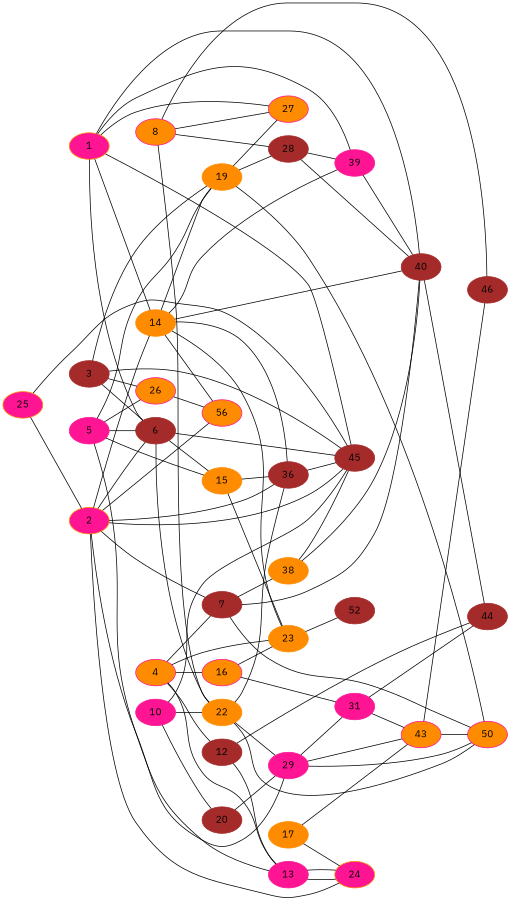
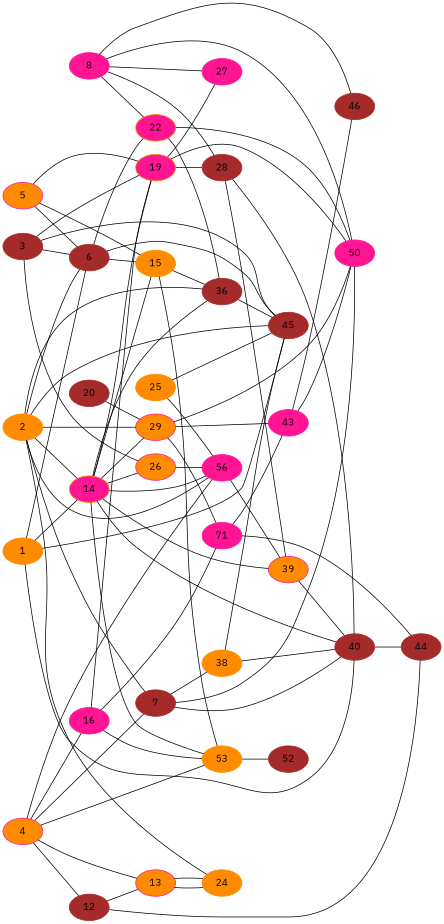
edge "1" -- "39": now "56" -- "39"
edge "8" -- "50": added
edge "27" -- "1": removed
node "27": fillcolor darkorange -> deeppink
node "8": fillcolor darkorange -> deeppink
node "1": fillcolor deeppink -> darkorange
node "39": fillcolor deeppink -> darkorange
node "19": fillcolor darkorange -> deeppink
node "14": fillcolor darkorange -> deeppink
edge "15" -- "14": added
node "25": fillcolor deeppink -> darkorange
node "56": fillcolor darkorange -> deeppink
edge "26" -- "5": now "26" -- "14"
node "5": fillcolor deeppink -> darkorange
edge "19" -- "16": added
edge "25" -- "2": now "25" -- "56"
node "2": fillcolor deeppink -> darkorange
node "23": label "23" -> "53"
edge "56" -- "4": added
edge "5" -- "13": removed
node "16": fillcolor darkorange -> deeppink
node "31": label "31" -> "71"
node "10": removed
node "22": fillcolor darkorange -> deeppink
node "43": fillcolor darkorange -> deeppink
node "50": fillcolor darkorange -> deeppink
edge "22" -- "29": now "14" -- "29"
node "29": fillcolor deeppink -> darkorange
node "17": removed
node "13": fillcolor deeppink -> darkorange
node "24": fillcolor deeppink -> darkorange
